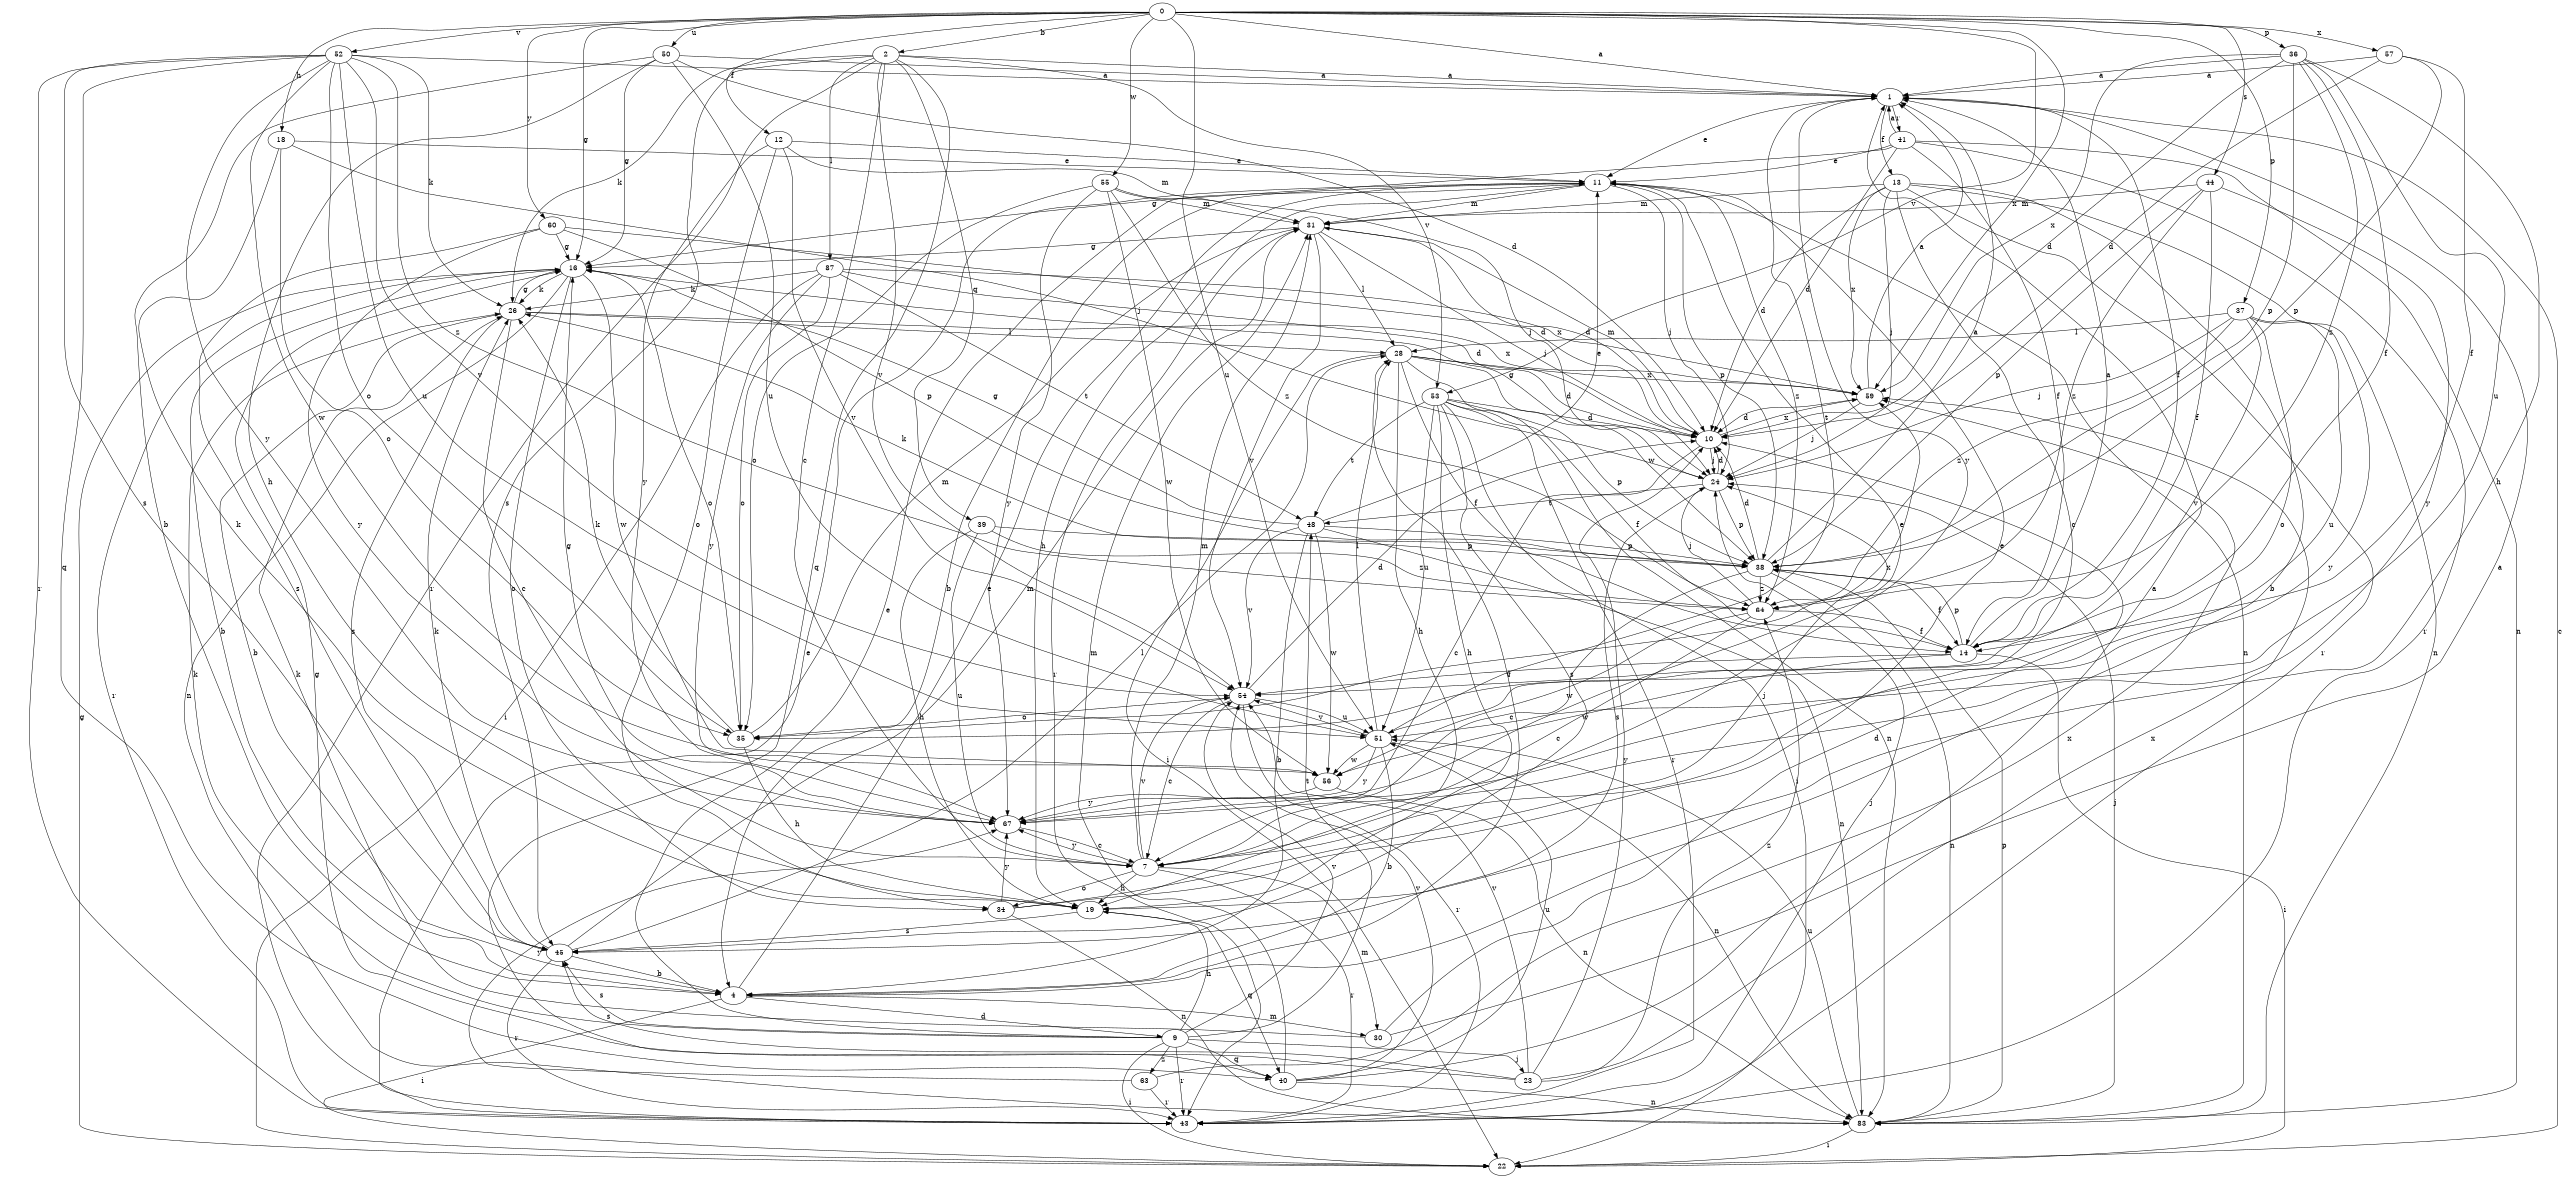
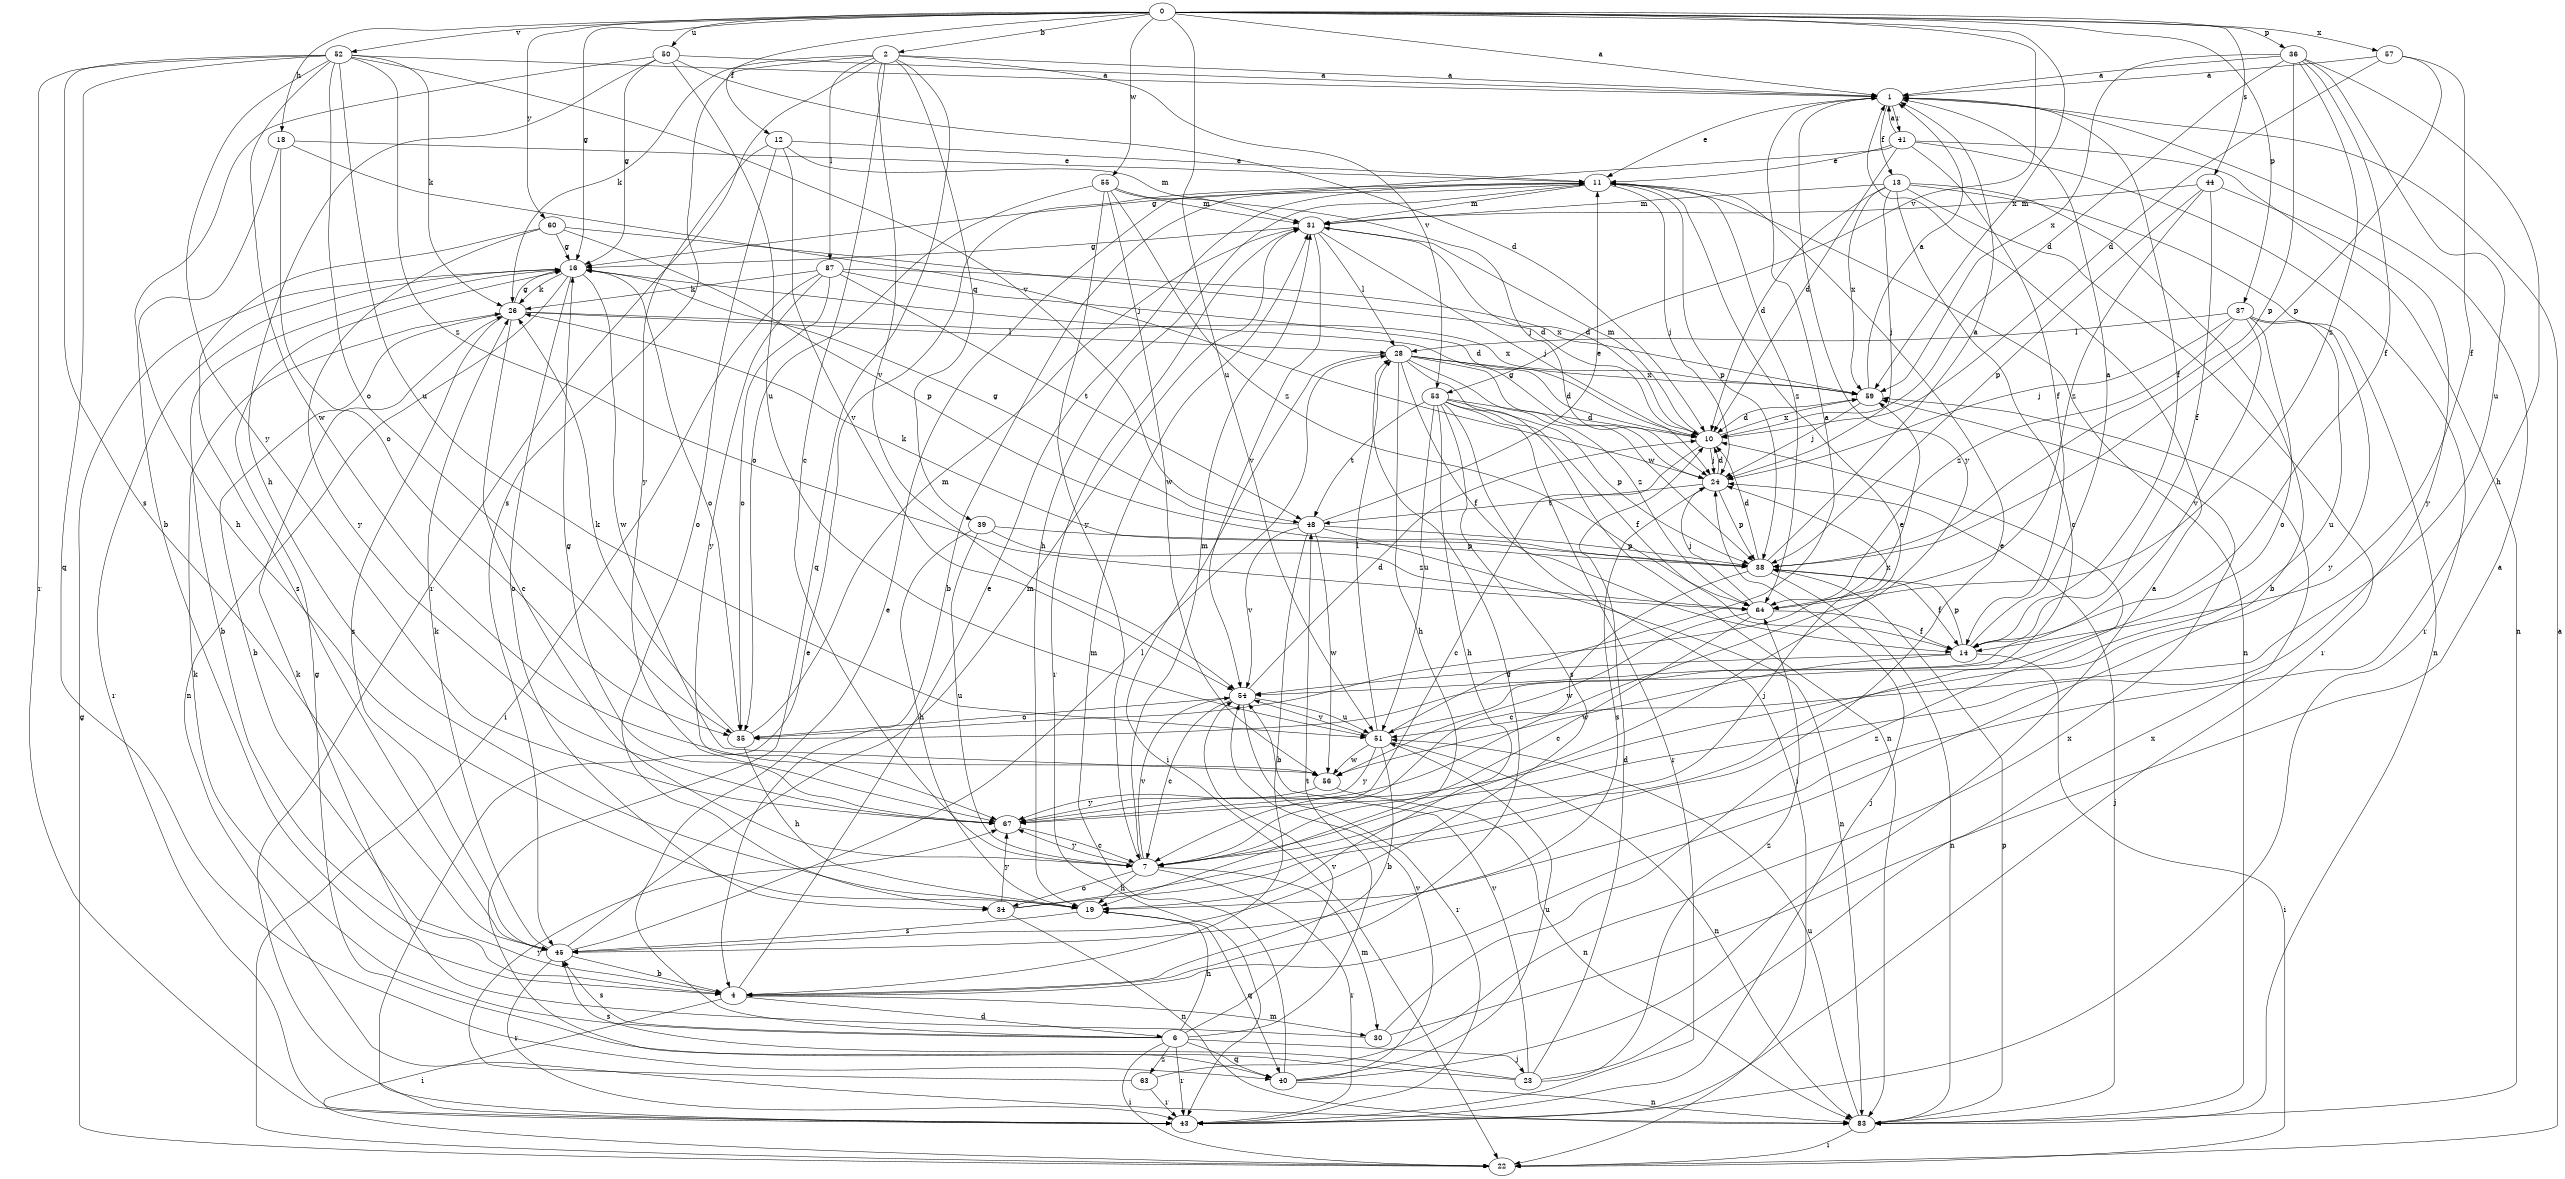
edge "51" -> "1": label "t" -> "a"
edge "55" -> "67": now "55" -> "7"
edge "18" -> "19": label "k" -> "h"
edge "52" -> "54": now "52" -> "48"
edge "38" -> "64": now "28" -> "64"
edge "22" -> "1": label "c" -> "a"
edge "30" -> "10": label "d" -> "z"
edge "23" -> "10": label "y" -> "d"
node "9": label "9" -> "6"
